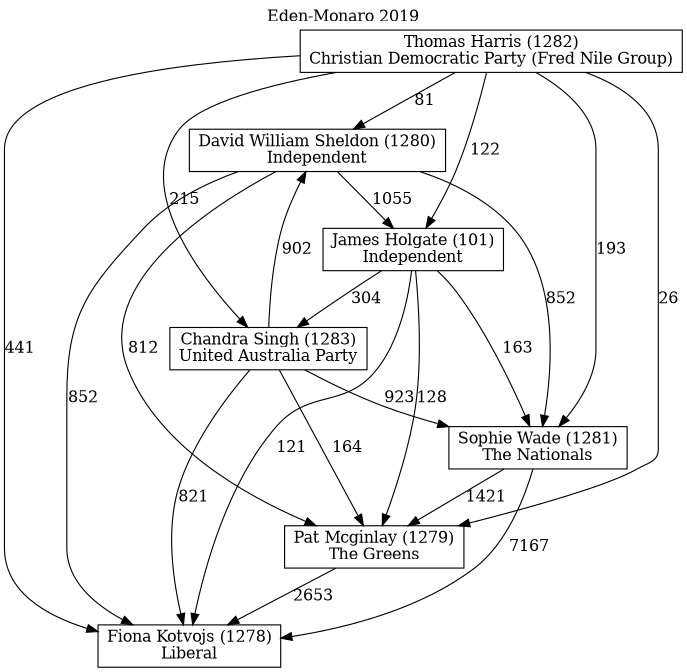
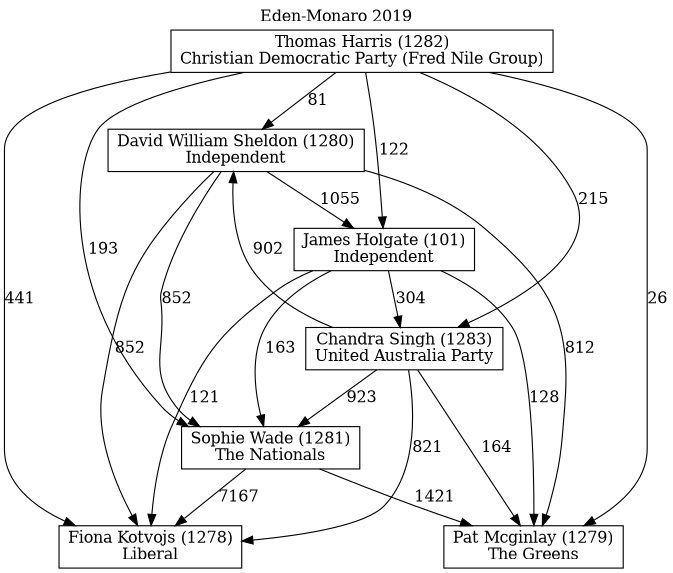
edge "Pat Mcginlay (1279) The Greens" -> "Fiona Kotvojs (1278) Liberal": removed, label "2653"
